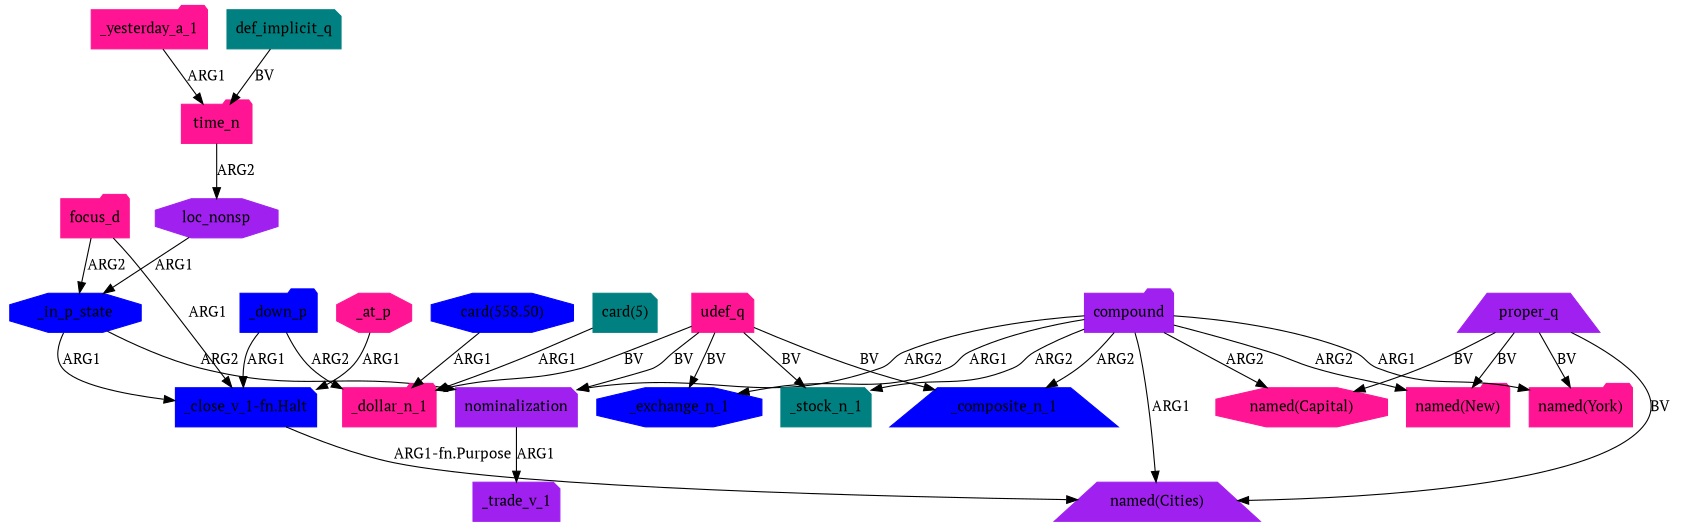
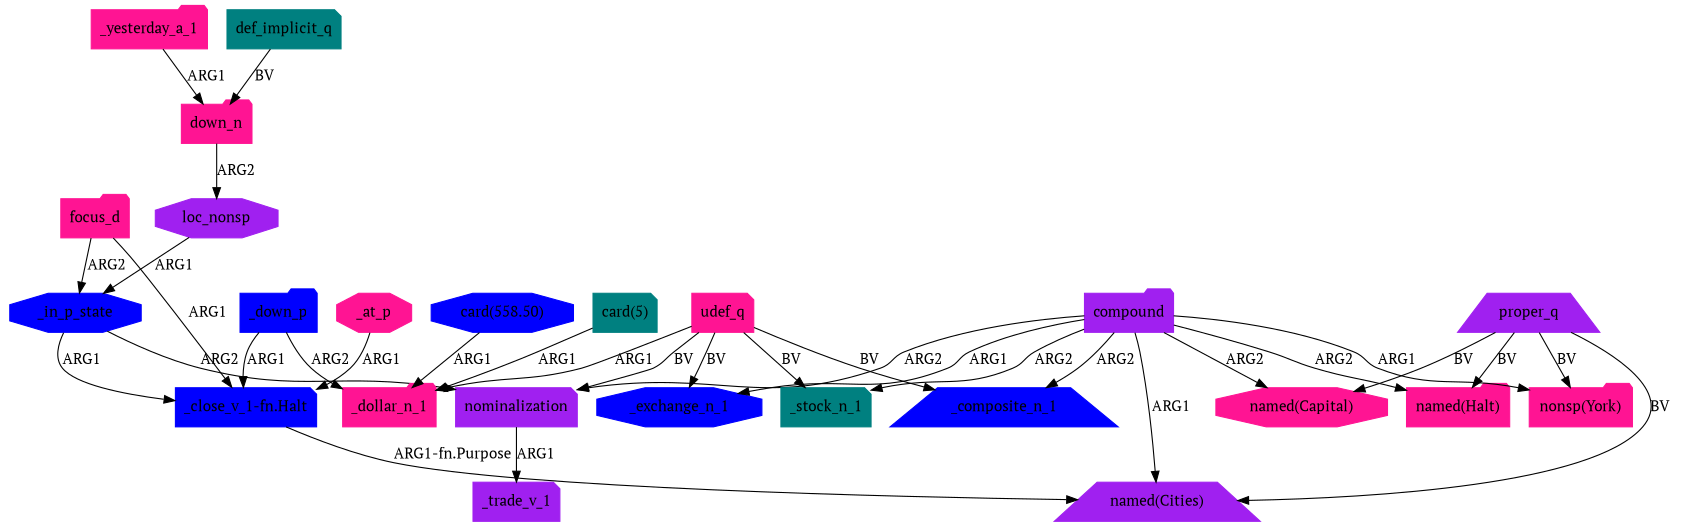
node "time_n": label "time_n" -> "down_n"
edge "udef_q" -> "_dollar_n_1": label "BV" -> "ARG1"
node "named(New)": label "named(New)" -> "named(Halt)"
node "named(York)": label "named(York)" -> "nonsp(York)"
